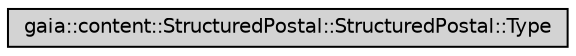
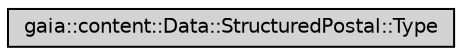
node "gaia::content::StructuredPostal::StructuredPostal::Type": label "gaia::content::StructuredPostal::StructuredPostal::Type" -> "gaia::content::Data::StructuredPostal::Type"
